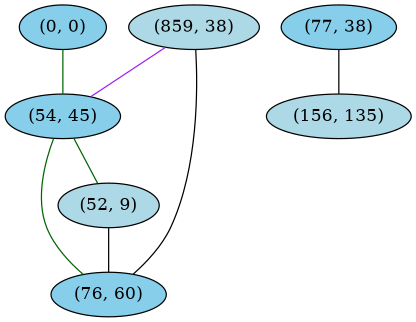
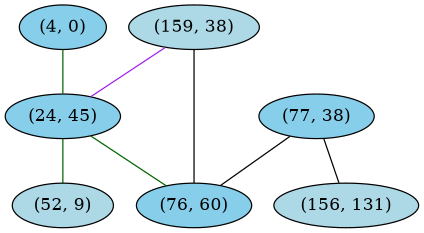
node "(0, 0)": label "(0, 0)" -> "(4, 0)"
node "(859, 38)": label "(859, 38)" -> "(159, 38)"
node "(54, 45)": label "(54, 45)" -> "(24, 45)"
node "(156, 135)": label "(156, 135)" -> "(156, 131)"
edge "(52, 9)" -- "(76, 60)": now "(77, 38)" -- "(76, 60)"
